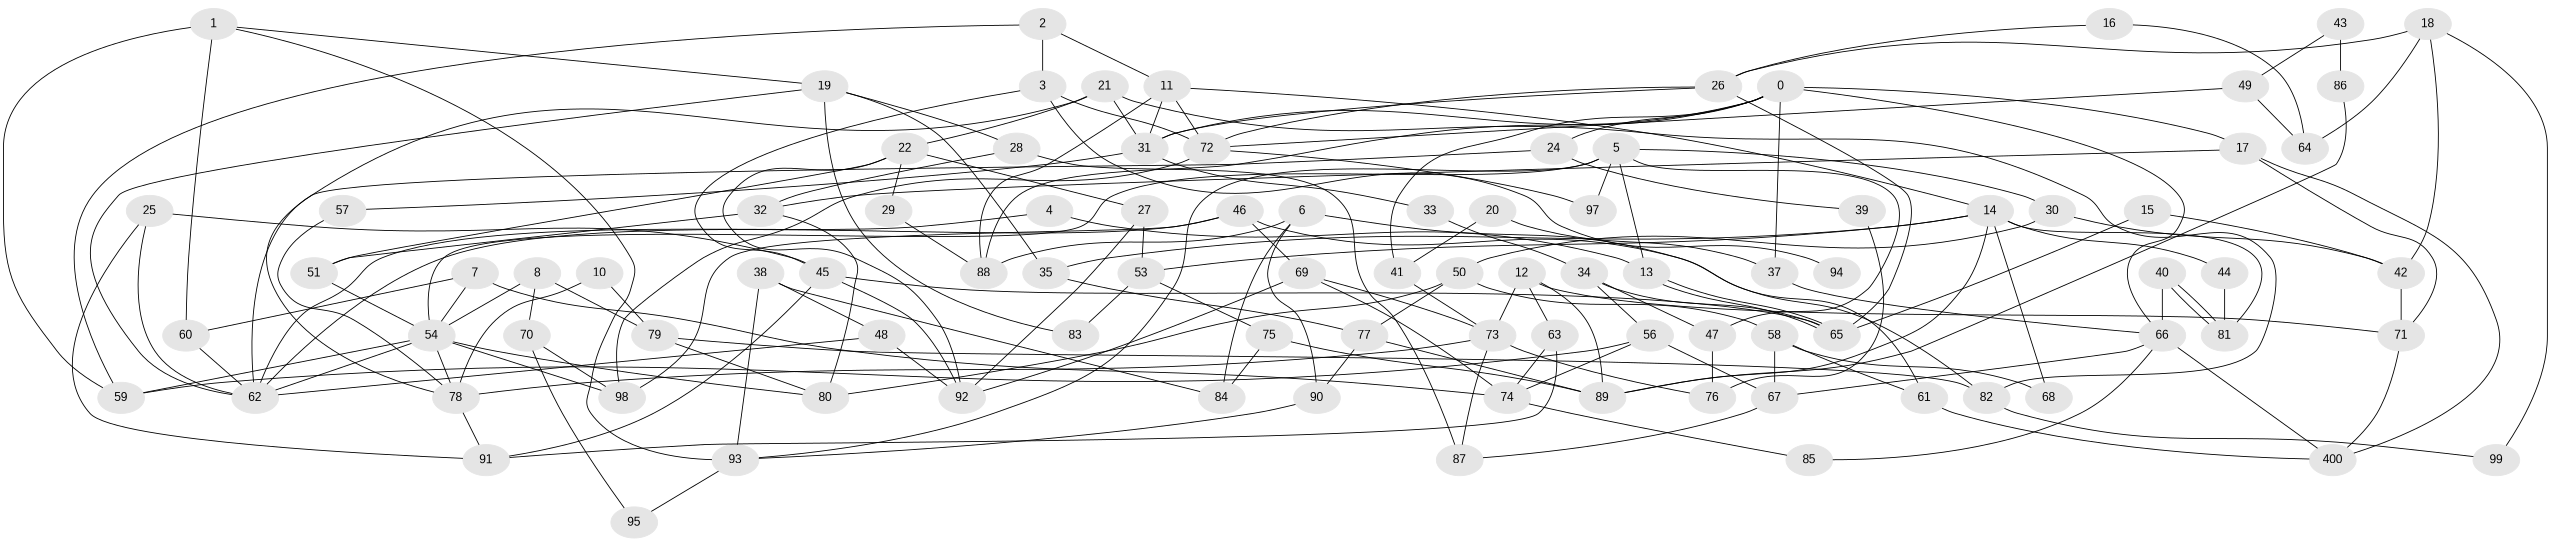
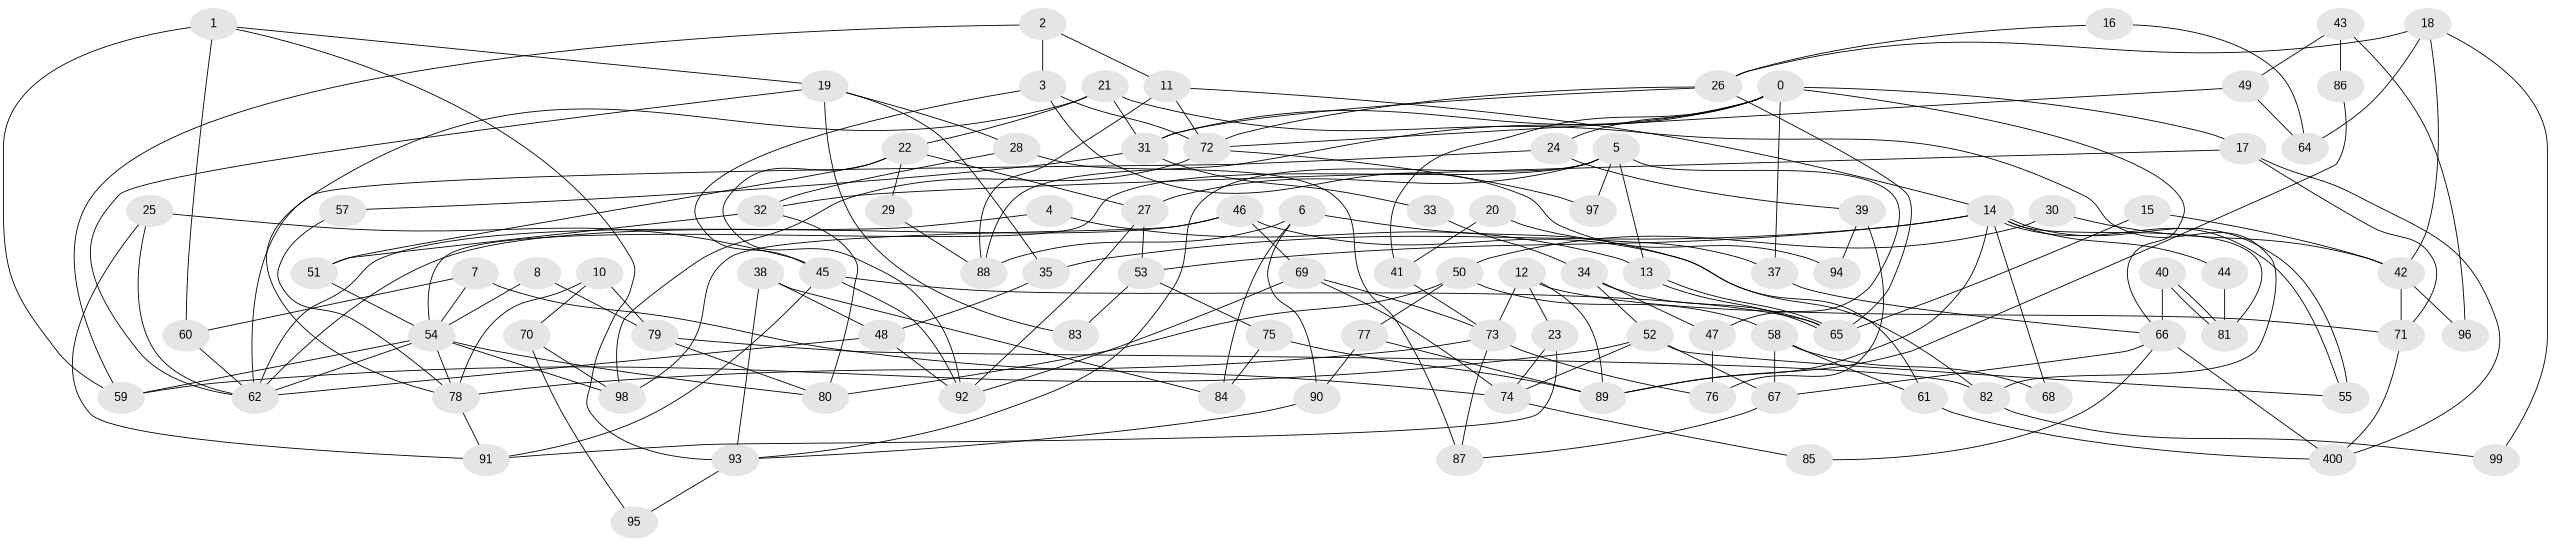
edge "11" -- "31": removed
edge "5" -- "30": now "5" -- "27"
edge "39" -- "94": added
edge "35" -- "77": now "35" -- "48"
edge "8" -- "70": now "10" -- "70"
node "63": label "63" -> "23"
node "56": label "56" -> "52"
node "96": added
node "55": added
